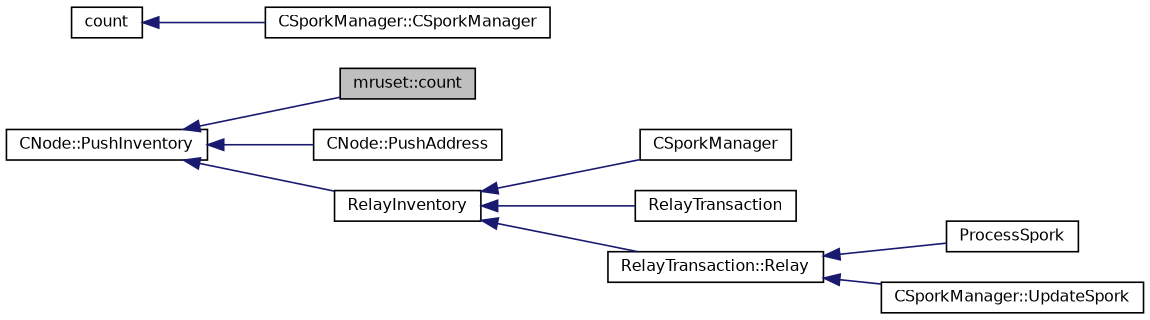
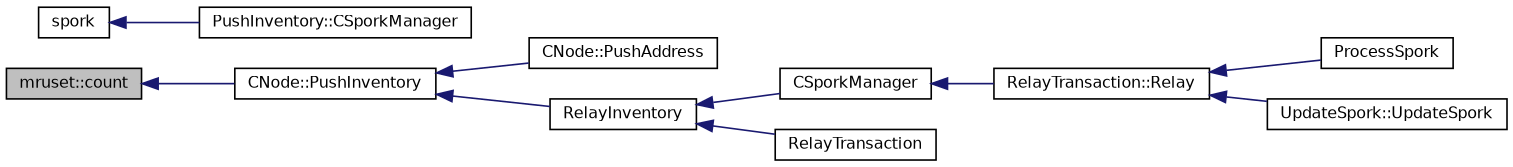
node "count": label "count" -> "spork"
node "CSporkManager::CSporkManager": label "CSporkManager::CSporkManager" -> "PushInventory::CSporkManager"
edge "mruset::count" -> "CNode::PushInventory": reversed
edge "RelayTransaction::Relay" -> "RelayInventory": now "RelayTransaction::Relay" -> "CSporkManager"
node "CSporkManager::UpdateSpork": label "CSporkManager::UpdateSpork" -> "UpdateSpork::UpdateSpork"
